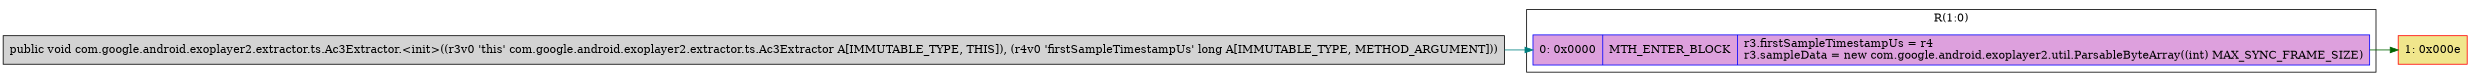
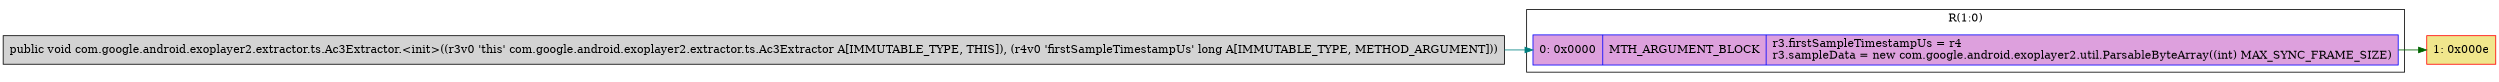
node "0: 0x0000": text "MTH_ENTER_BLOCK" -> "MTH_ARGUMENT_BLOCK"
